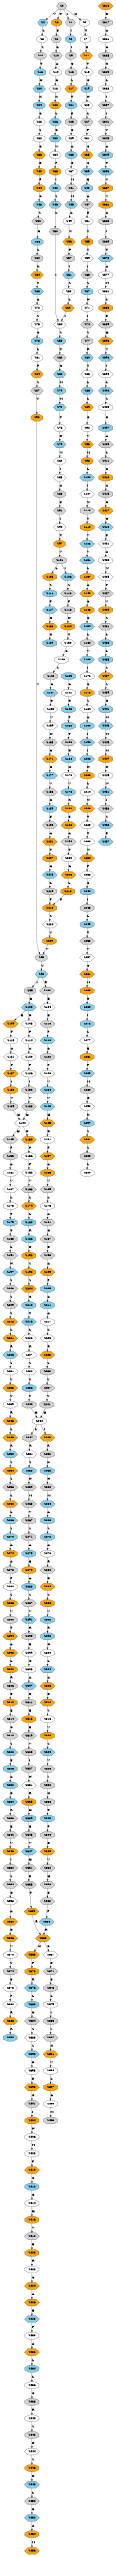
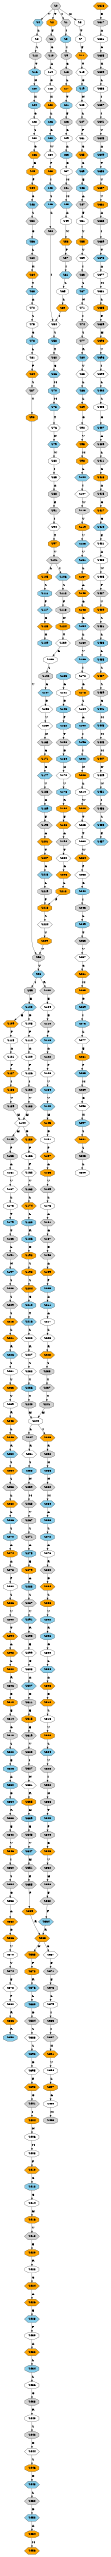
node "S101": shape octagon -> hexagon
